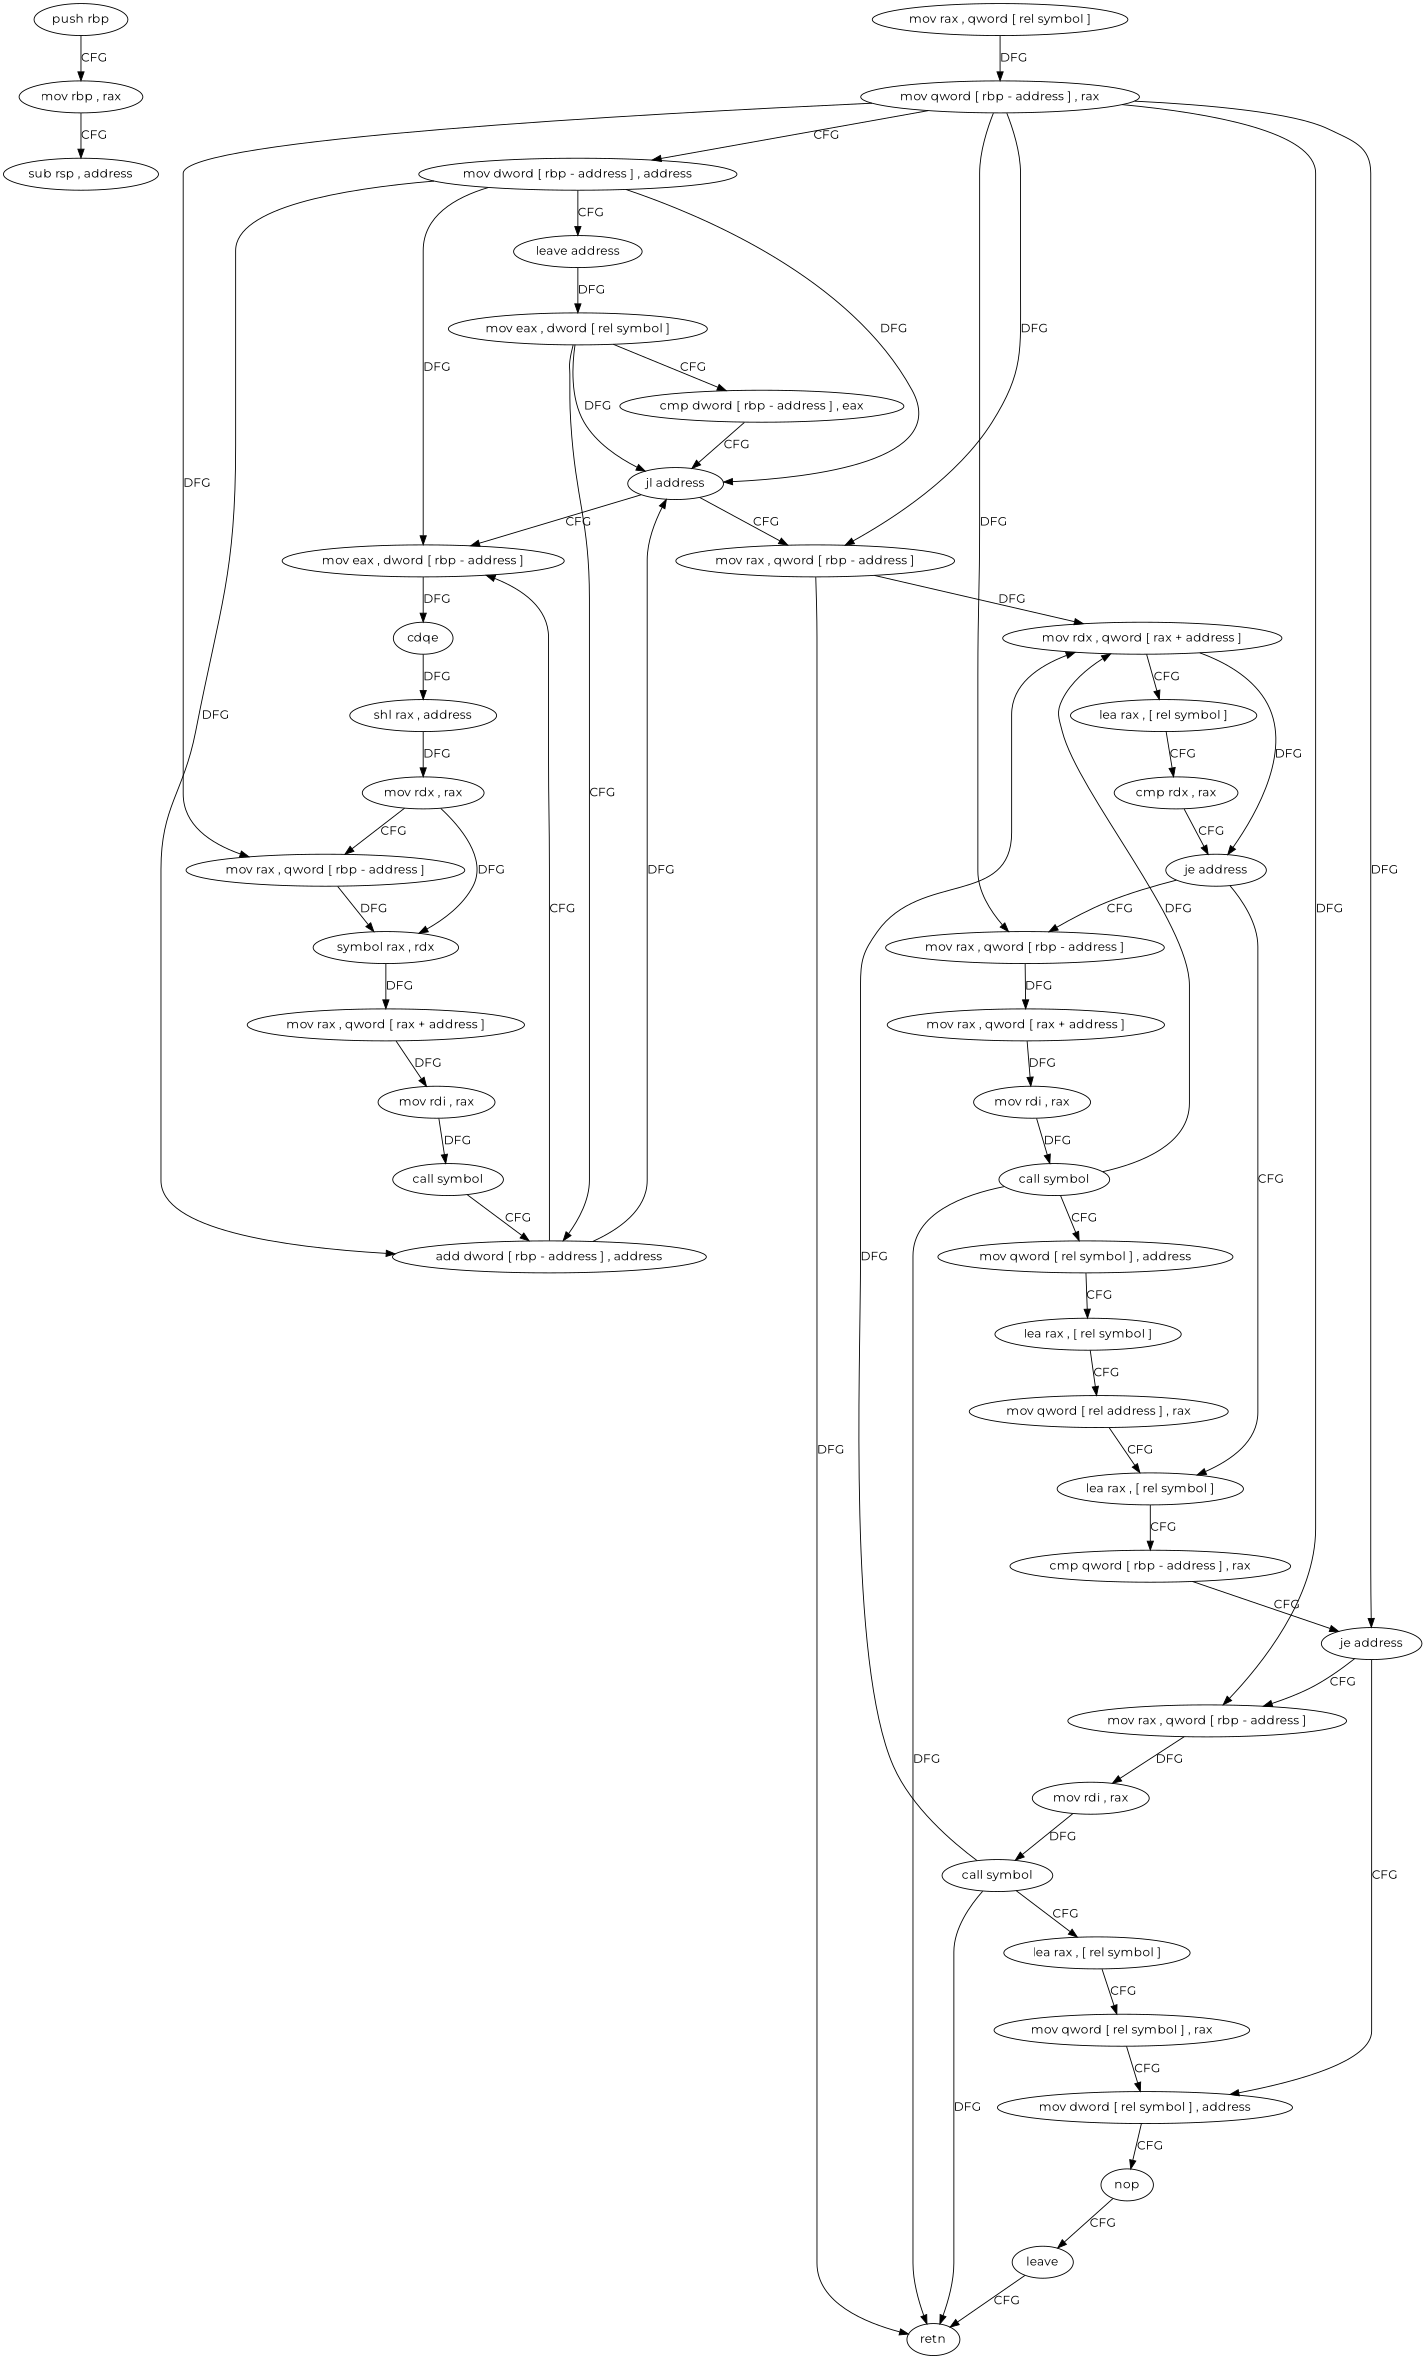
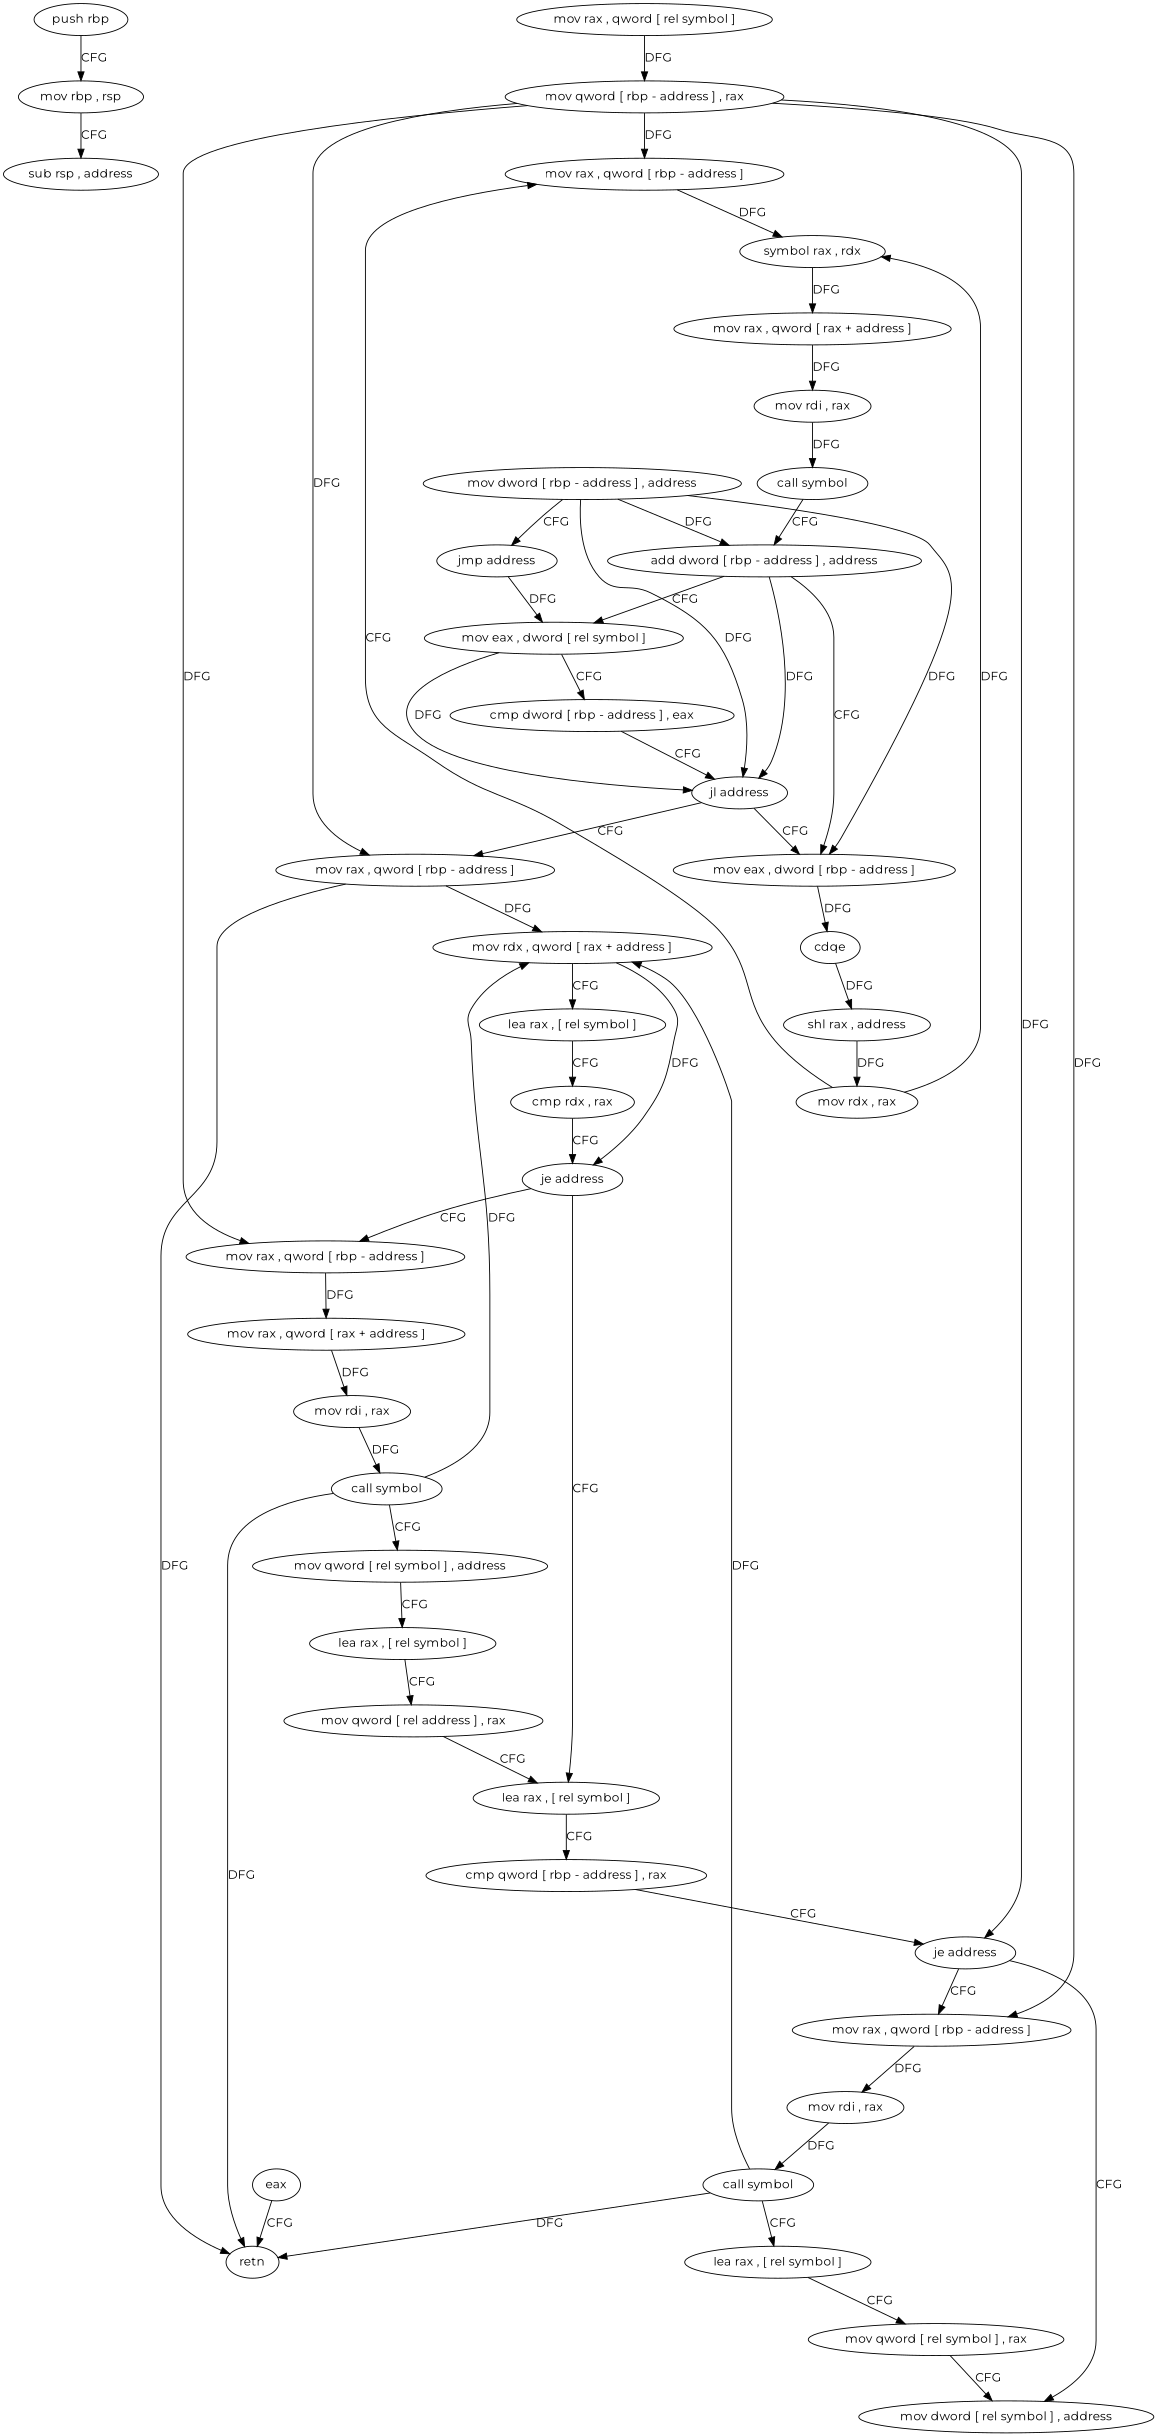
node "mov rbp , rax": label "mov rbp , rax" -> "mov rbp , rsp"
edge "mov qword [ rbp - address ] , rax" -> "mov dword [ rbp - address ] , address": removed, label "CFG"
node "leave address": label "leave address" -> "jmp address"
edge "mov eax , dword [ rel symbol ]" -> "add dword [ rbp - address ] , address": reversed
node "nop": removed
node "leave": label "leave" -> "eax"
